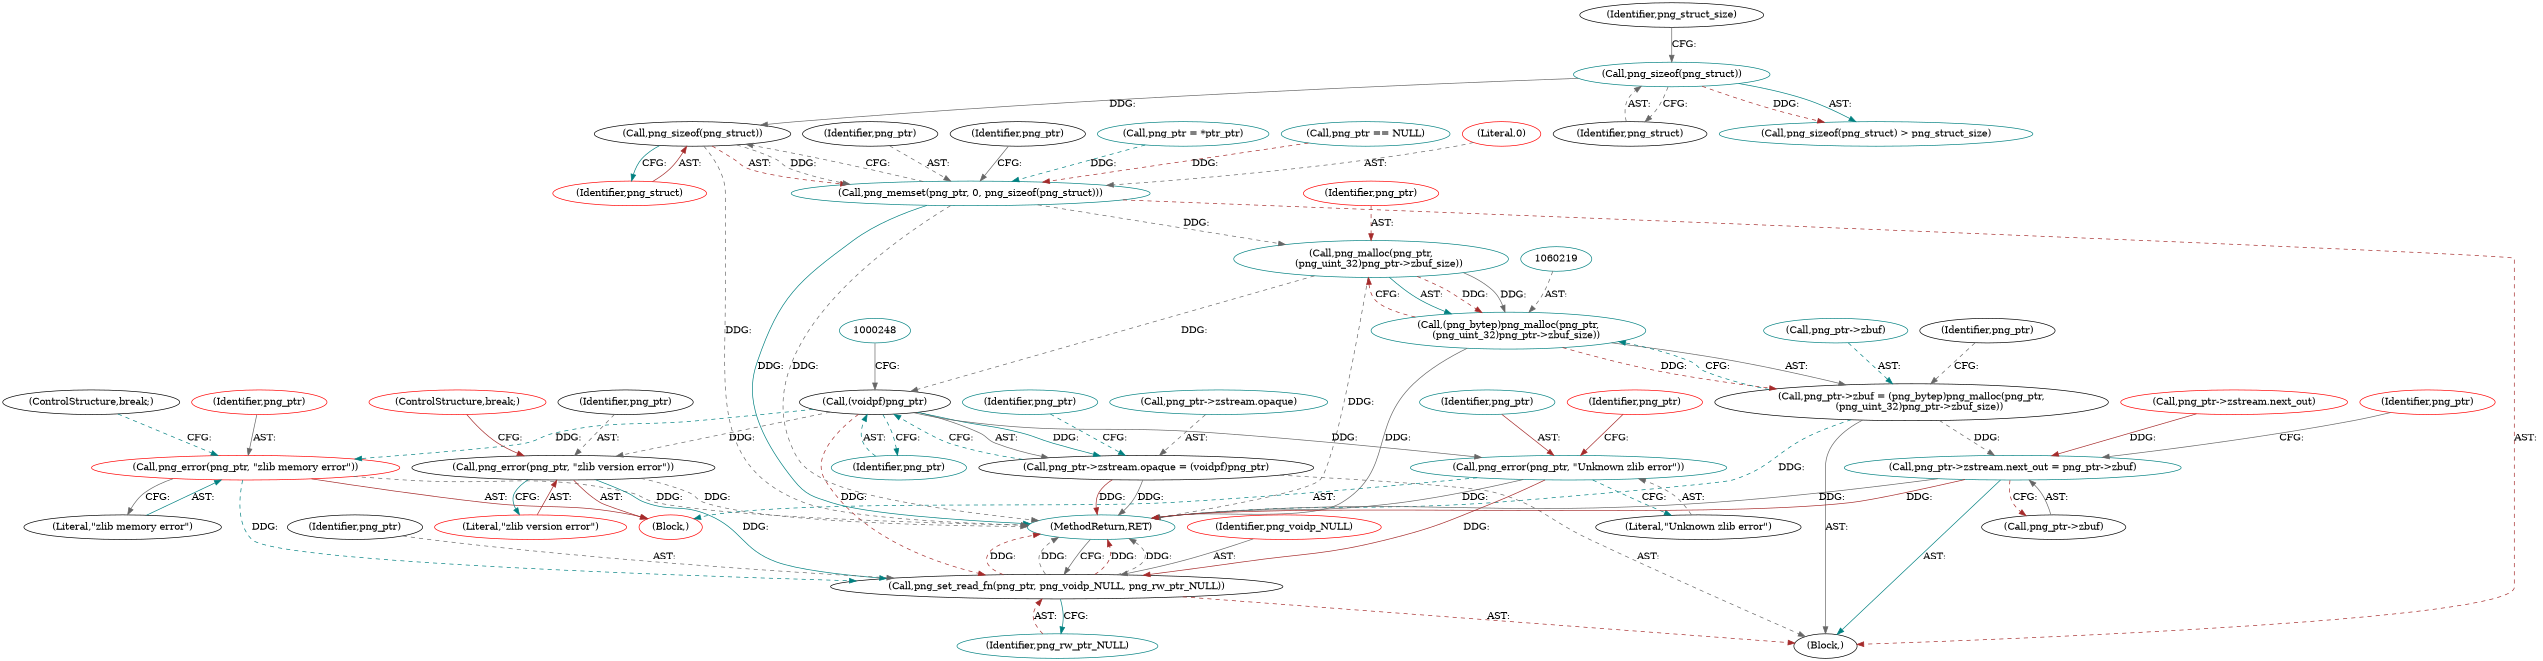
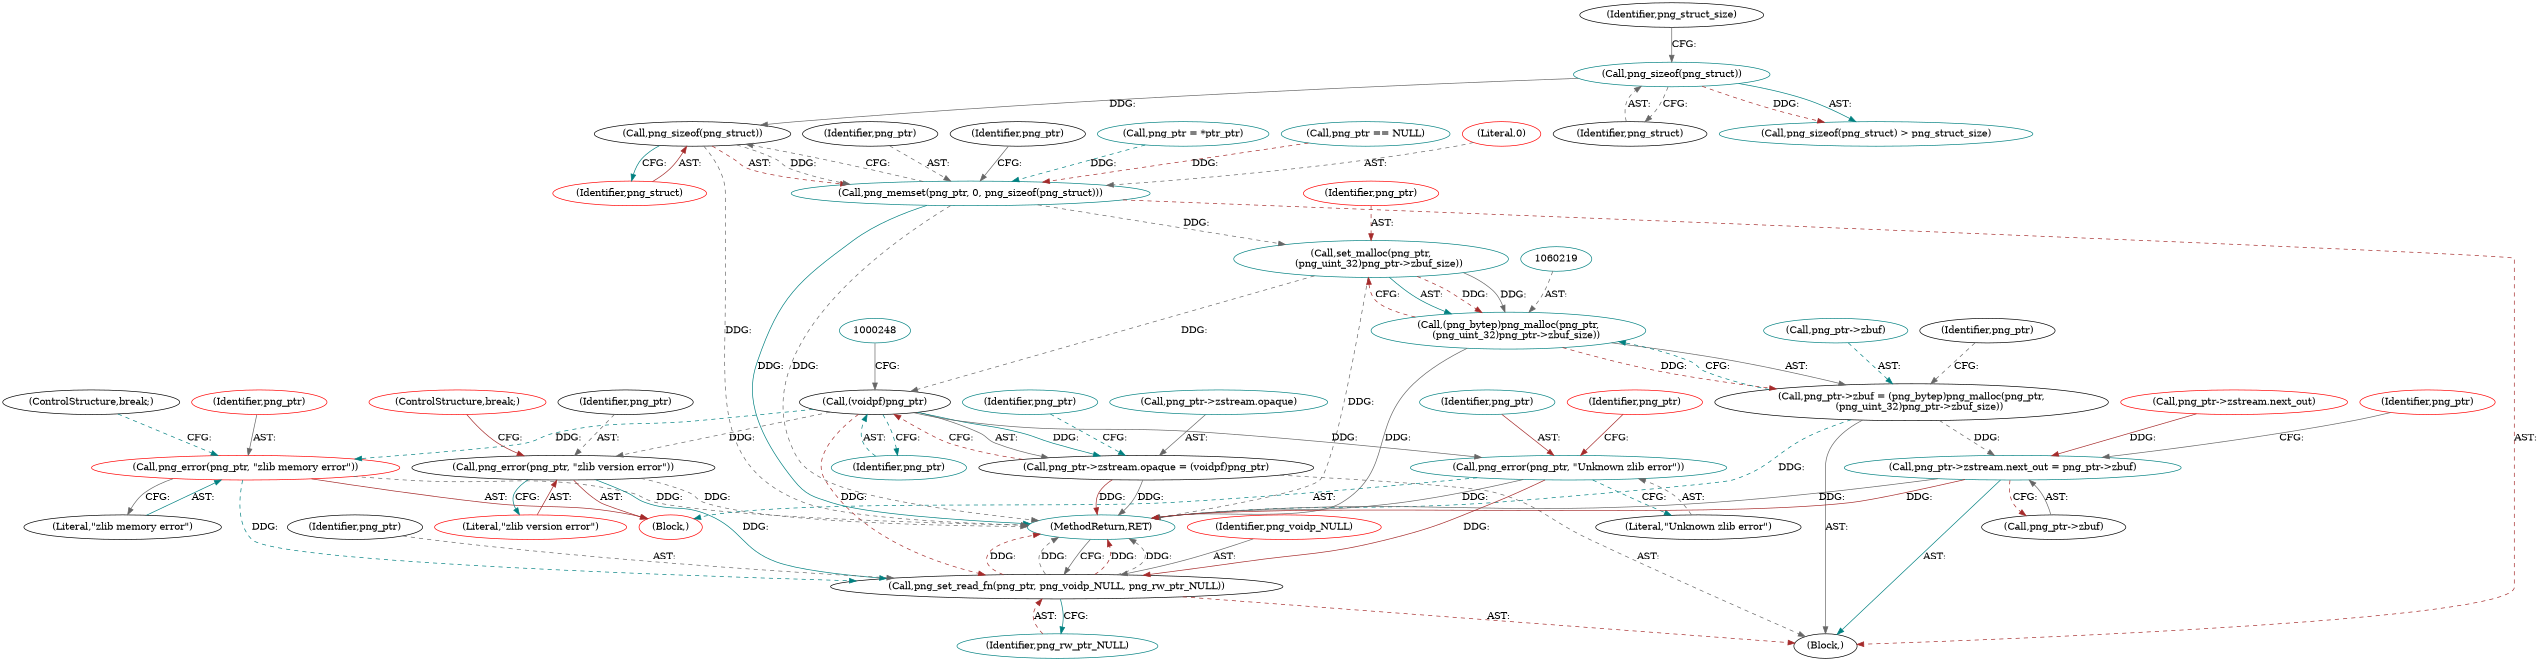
node "(Call,png_malloc(png_ptr, (png_uint_32)png_ptr->zbuf_size))": label "(Call,png_malloc(png_ptr, (png_uint_32)png_ptr->zbuf_size))" -> "(Call,set_malloc(png_ptr, (png_uint_32)png_ptr->zbuf_size))"
edge "(Call,png_ptr->zstream.opaque)" -> "(Call,png_ptr->zstream.opaque = (voidpf)png_ptr)": style dashed -> solid
edge "(Call,png_ptr->zstream.opaque = (voidpf)png_ptr)" -> "(Call,(voidpf)png_ptr)": color teal -> brown
